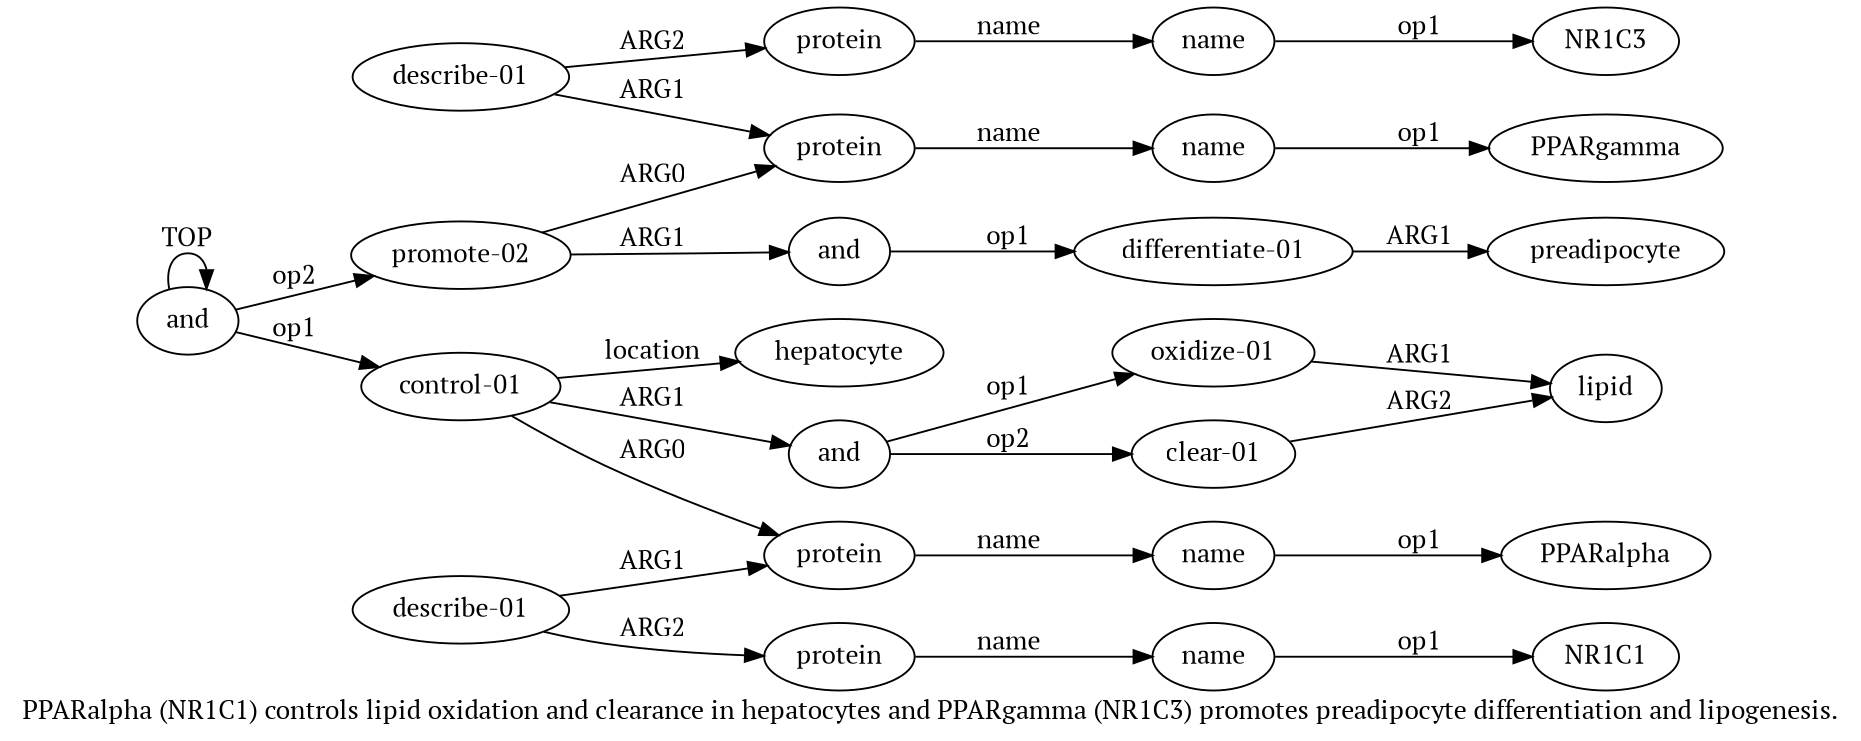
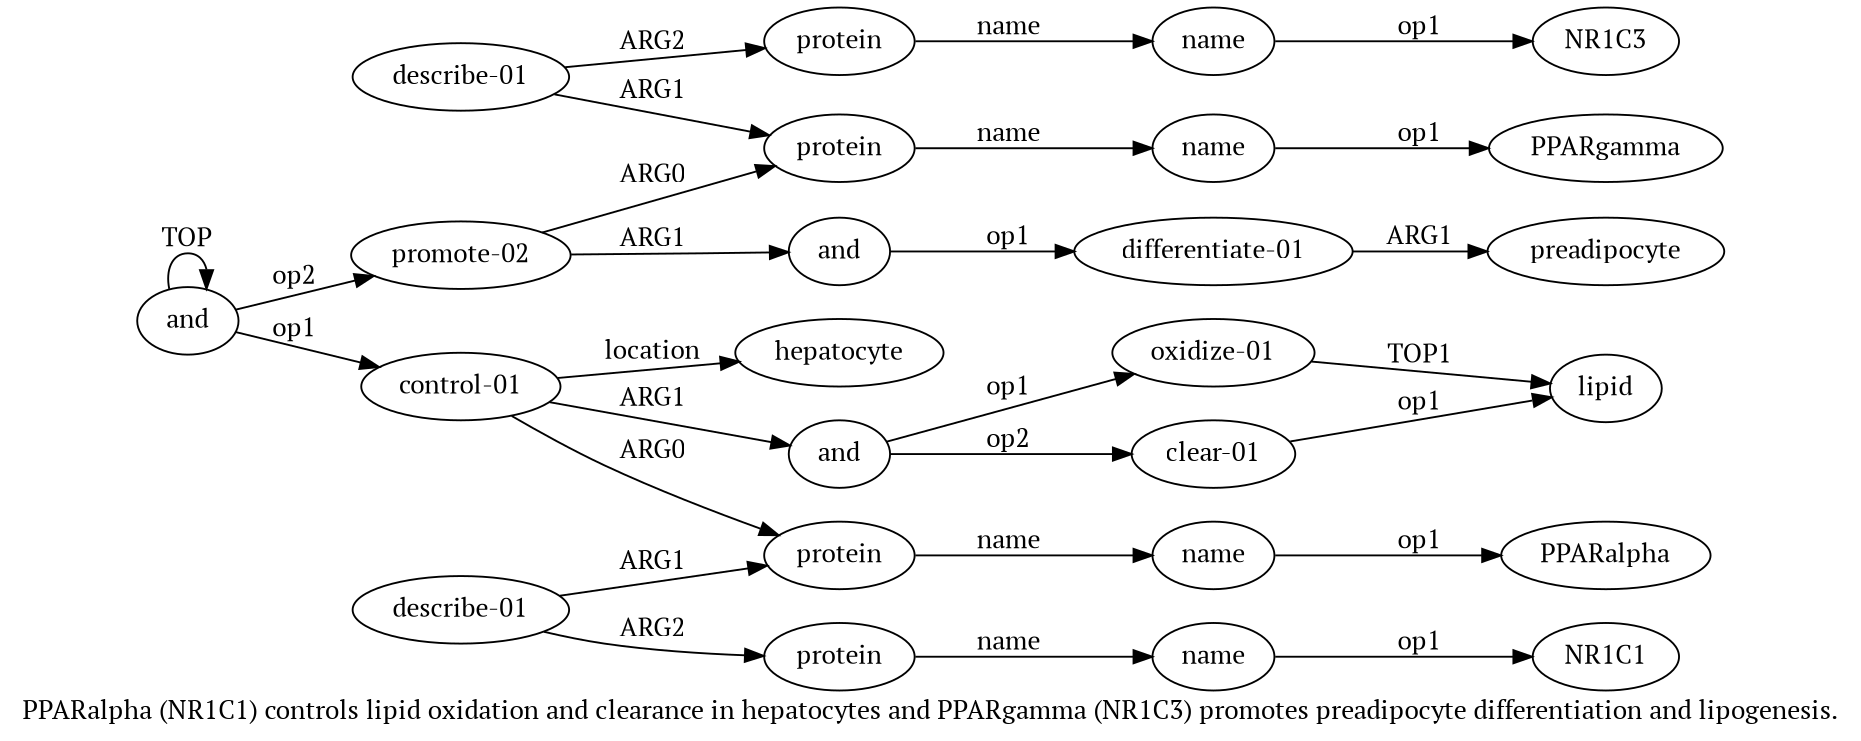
edge "oxidize-01" -> "lipid": label "ARG1" -> "TOP1"
edge "clear-01" -> "lipid": label "ARG2" -> "op1"
